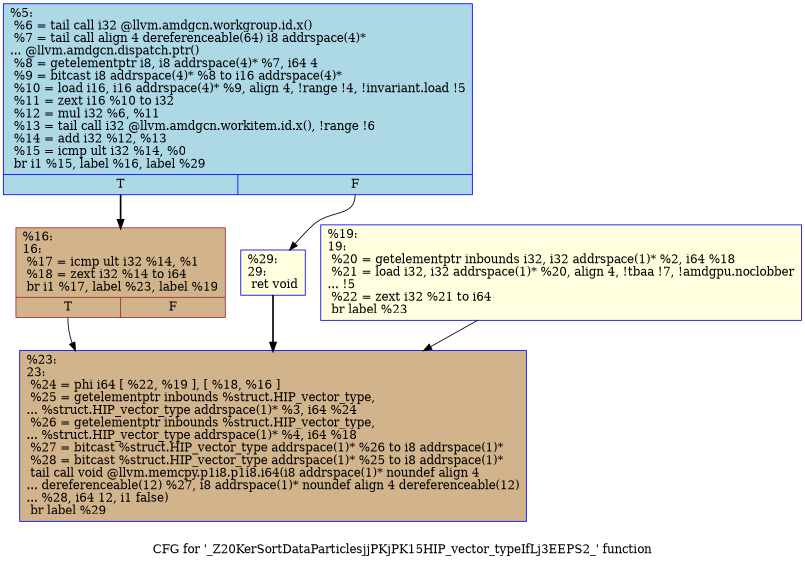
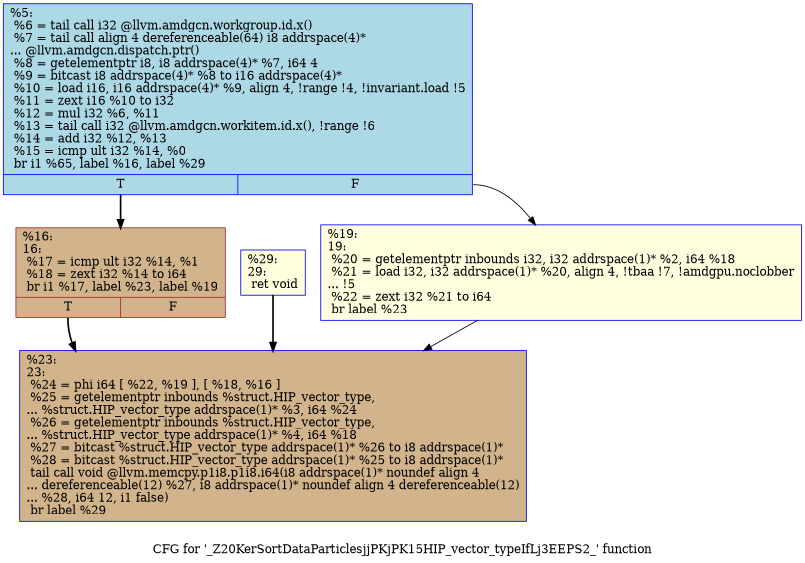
node "%5:": text "br i1 %15, label %16, label %29" -> "br i1 %65, label %16, label %29"
edge "%5:" -> "%29:": now "%5:" -> "%19:"
edge "%16:" -> "%23:": style solid -> bold
